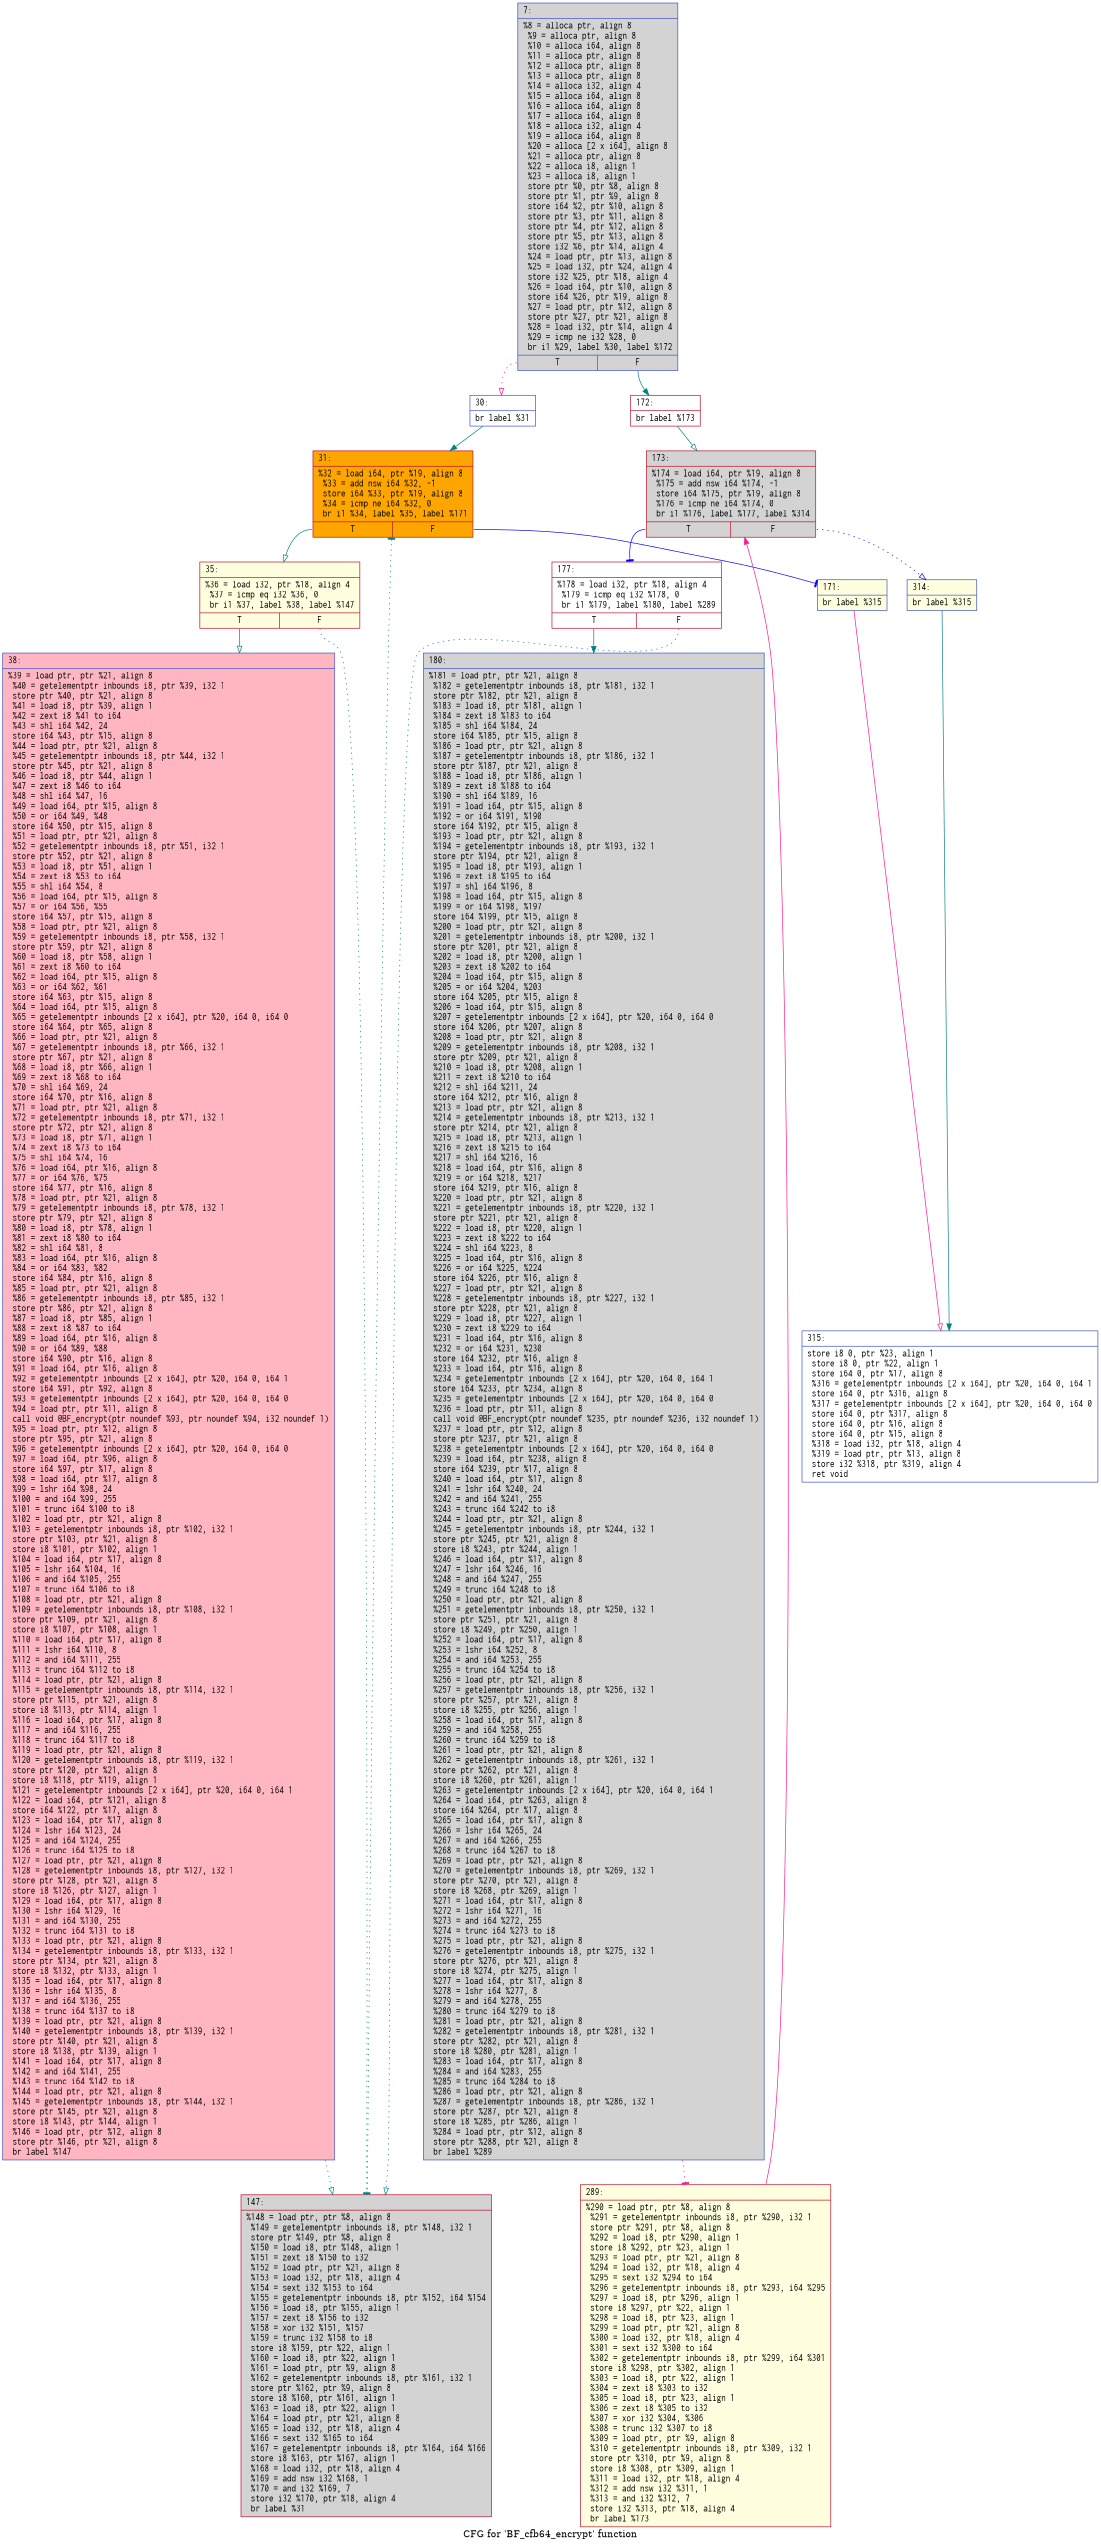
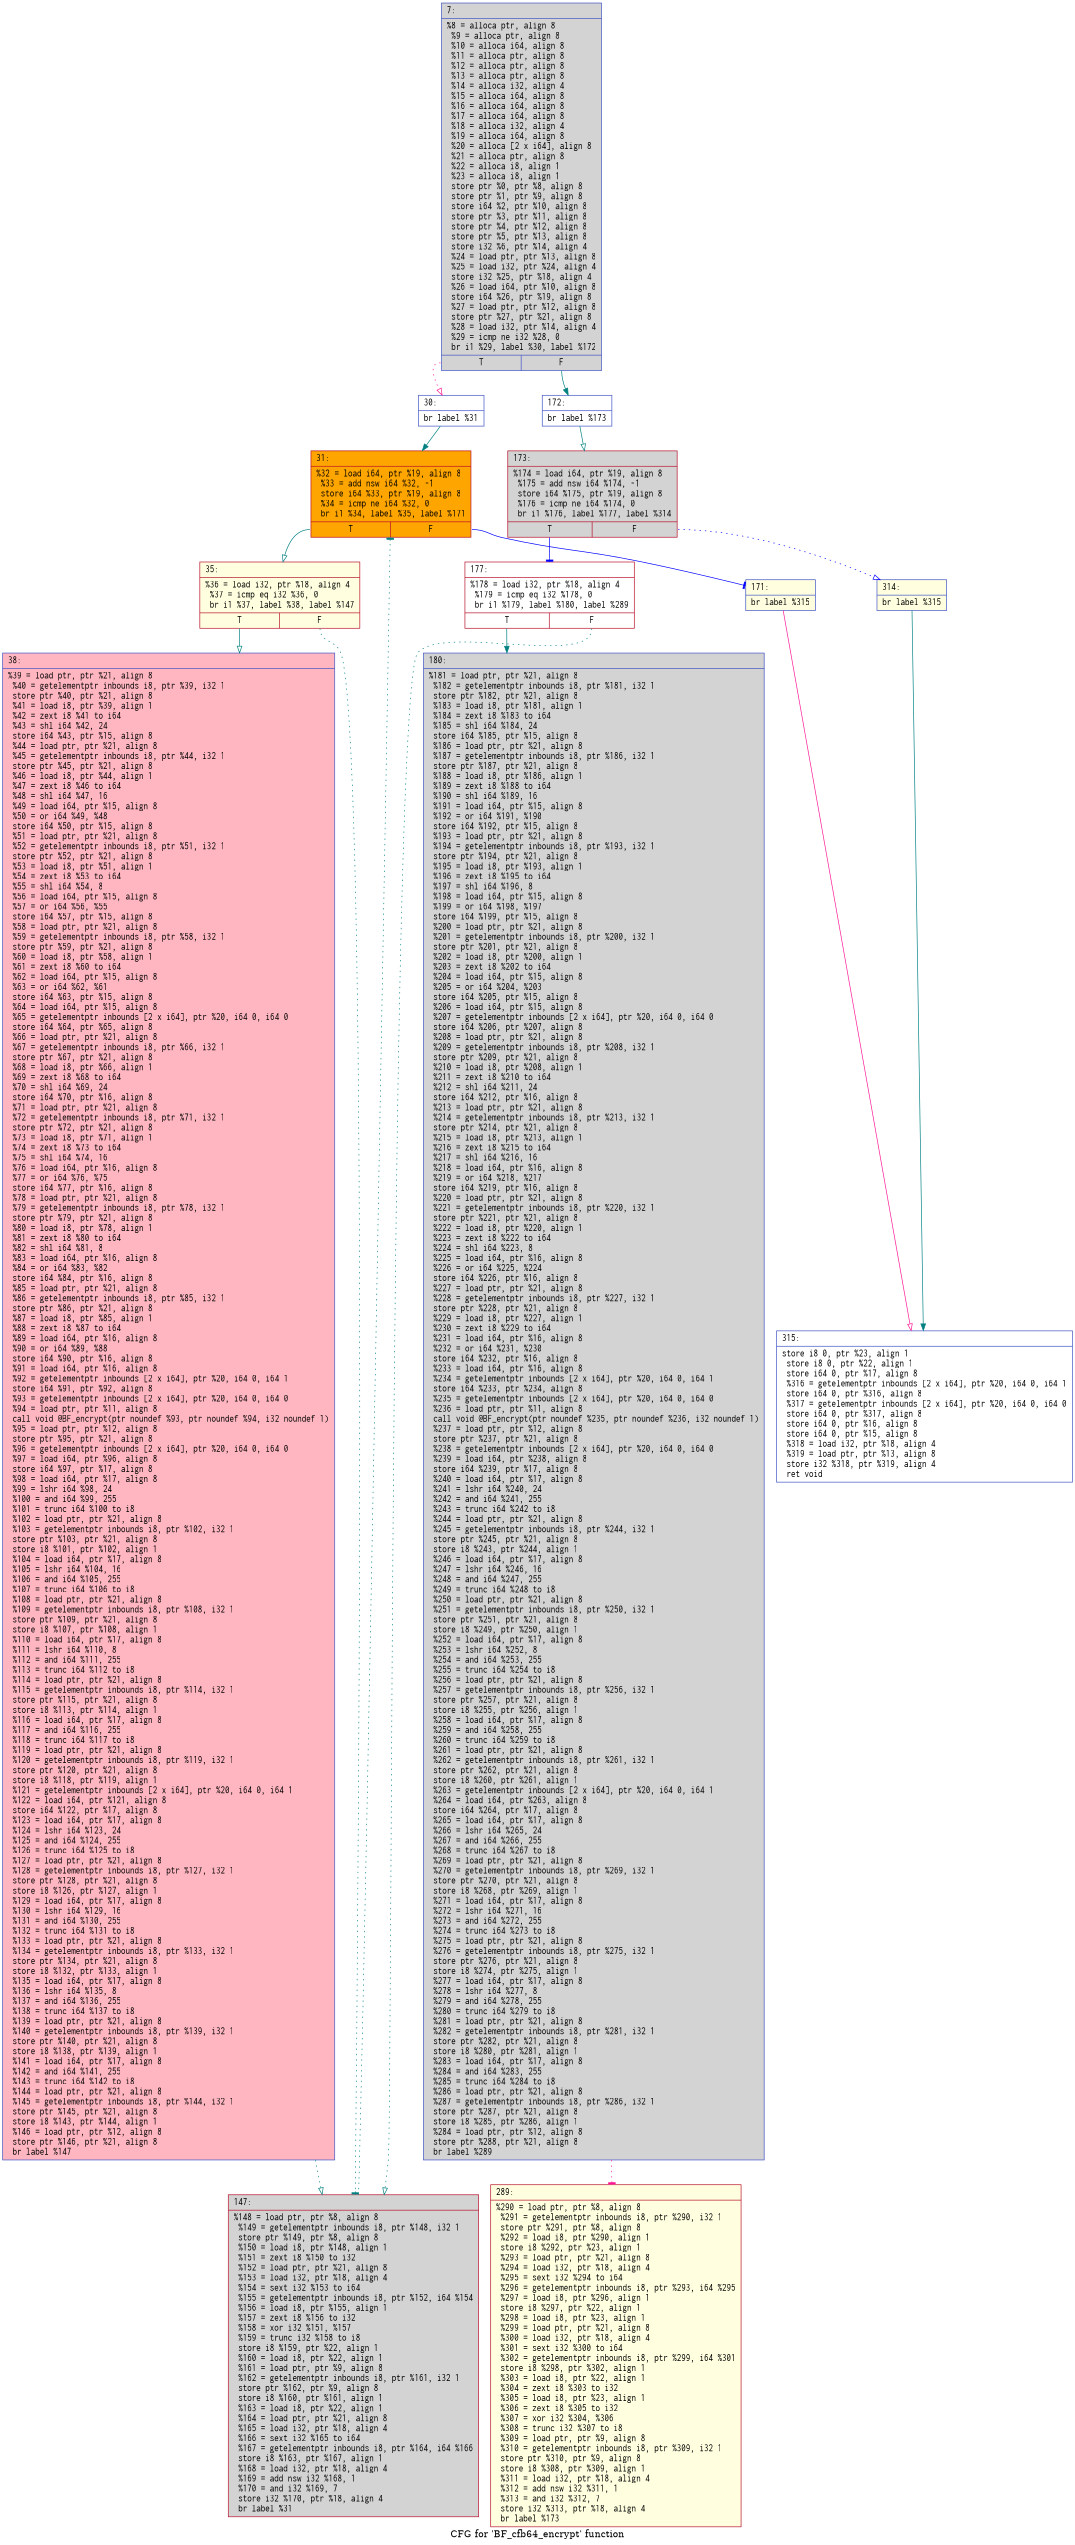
node "172:": color #b70d28ff -> #3d50c3ff
edge "289:" -> "173:": removed
